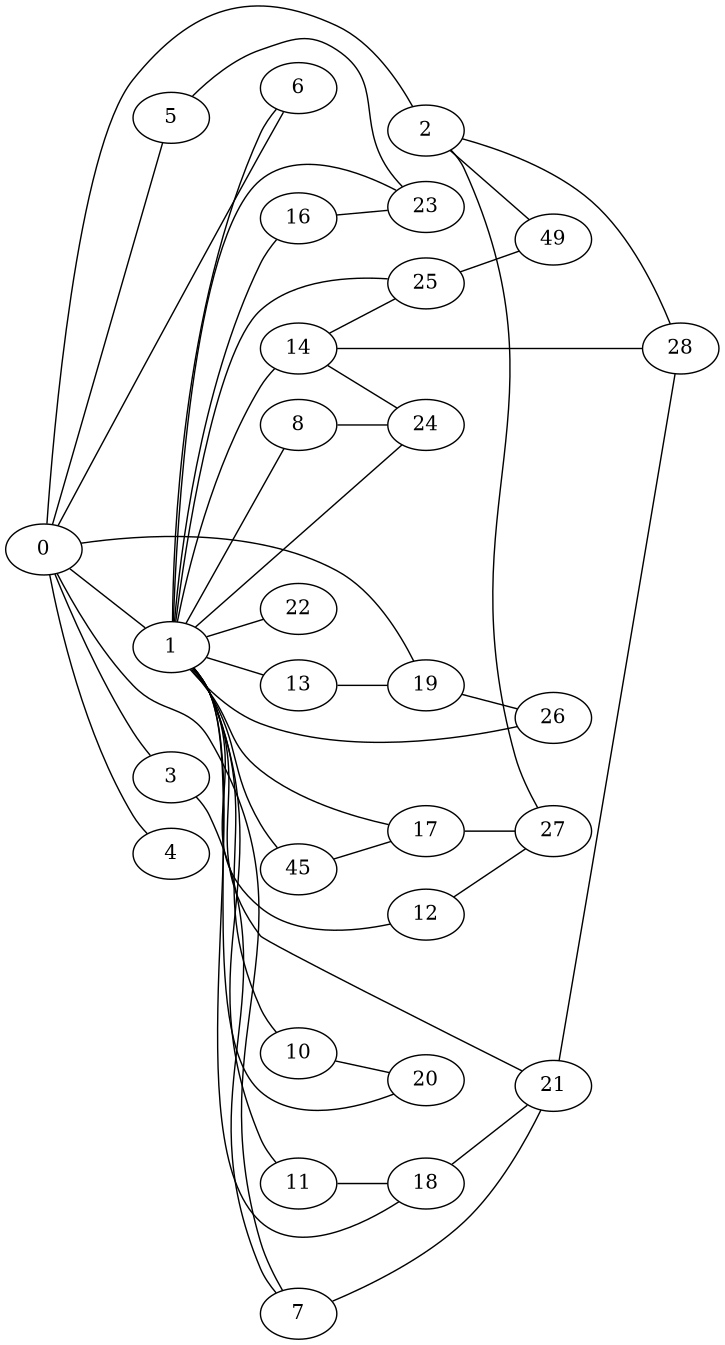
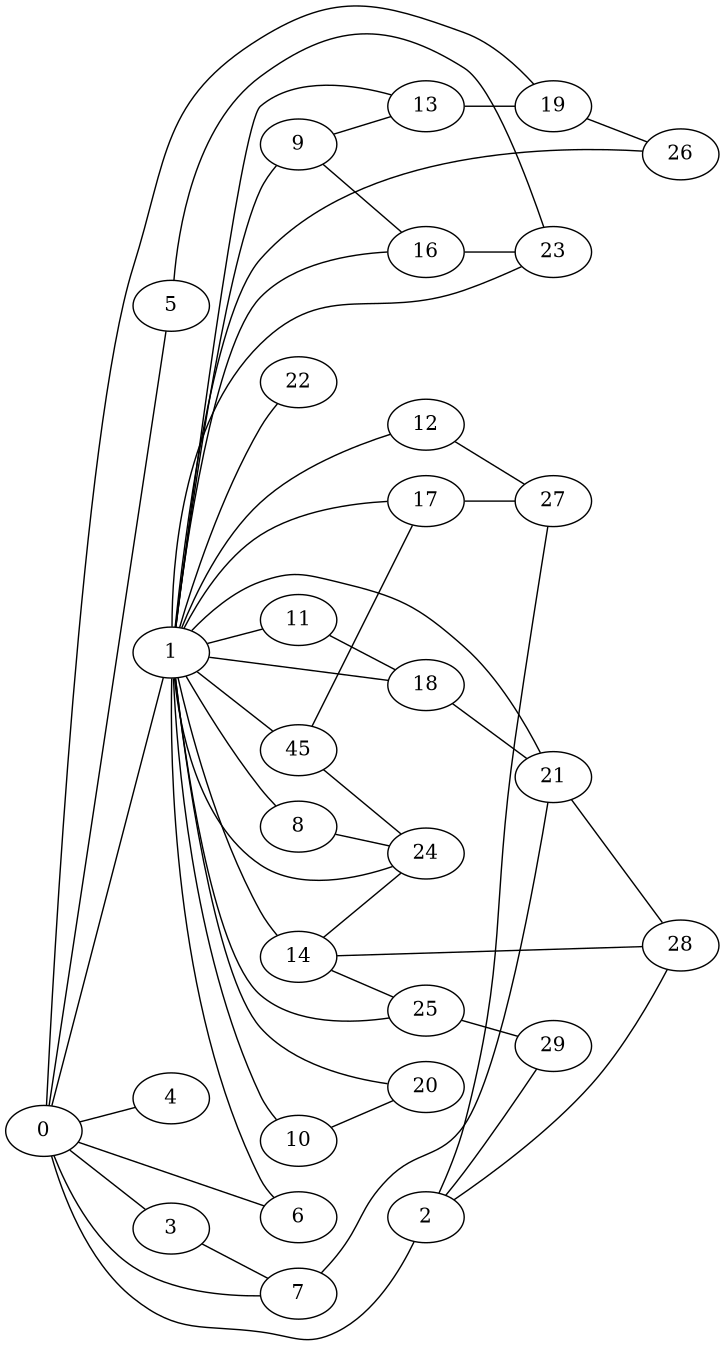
node "9": added
node "49": label "49" -> "29"
edge "45" -- "24": added
